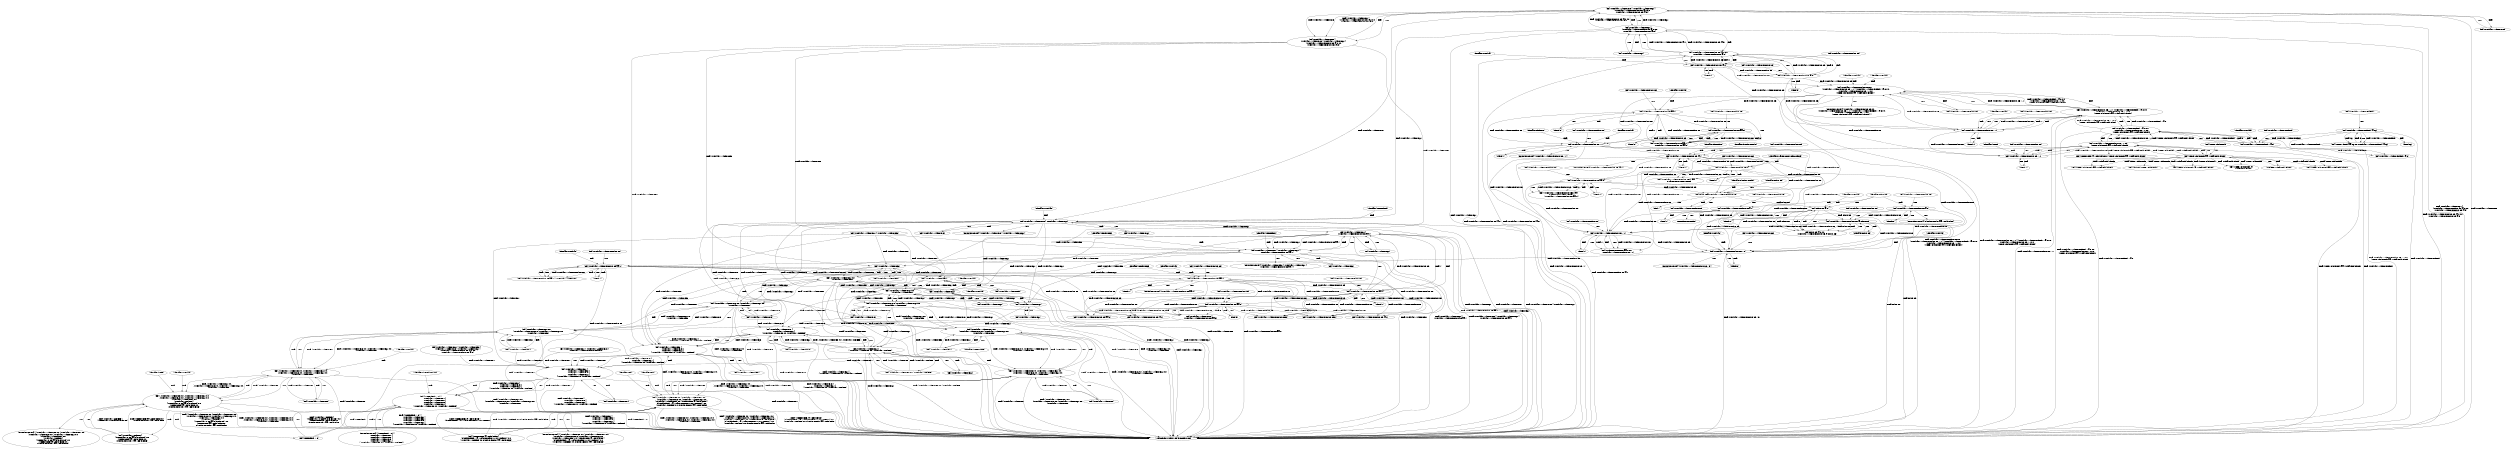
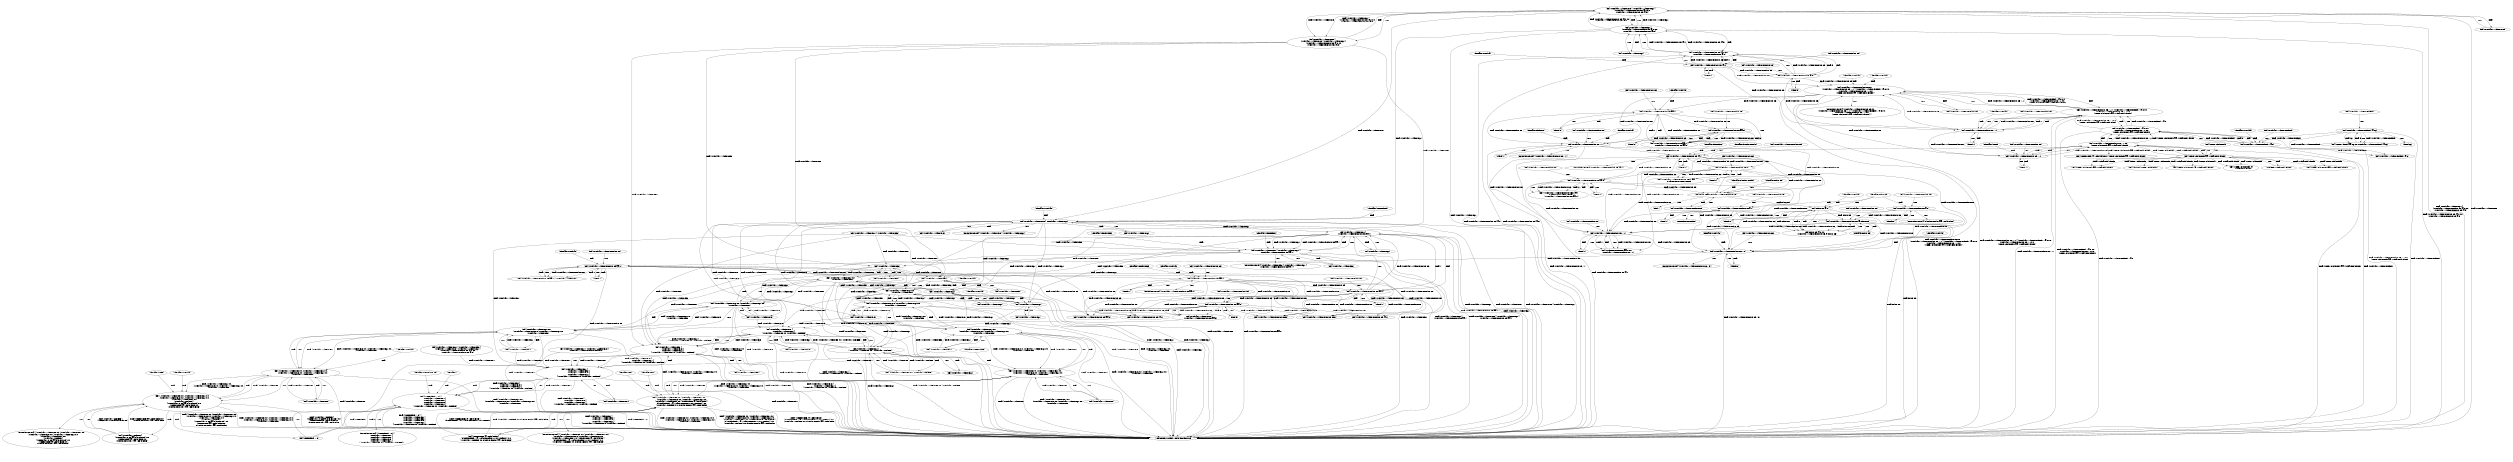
edge "(Call,mng_info->write_png_depth != 16)" -> "(Literal,16)": label "CFG: " -> "AST: "
edge "(Call,mng_info->write_png_colortype < 7)" -> "(Call,mng_info->write_png_colortype < 5)": removed, label "DDG: mng_info->write_png_colortype"
node "(Identifier,PNG_COLOR_TYPE_PALETTE)": removed
edge "(Call,mng_info->write_png_colortype == 3)" -> "(Call,mng_info->write_png_colortype == 7)": reversed
node "(Identifier,ping_alpha_type)": label "(Identifier,ping_alpha_type)" -> "(Identifier,ping_color_type)"
node "(Identifier,y)": added
node "(MethodReturn,static MagickBooleanType)": label "(MethodReturn,static MagickBooleanType)" -> "(MethodReturn,depth MagickBooleanType)"
